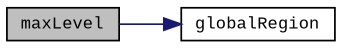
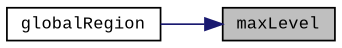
edge "maxLevel" -> "globalRegion": reversed
